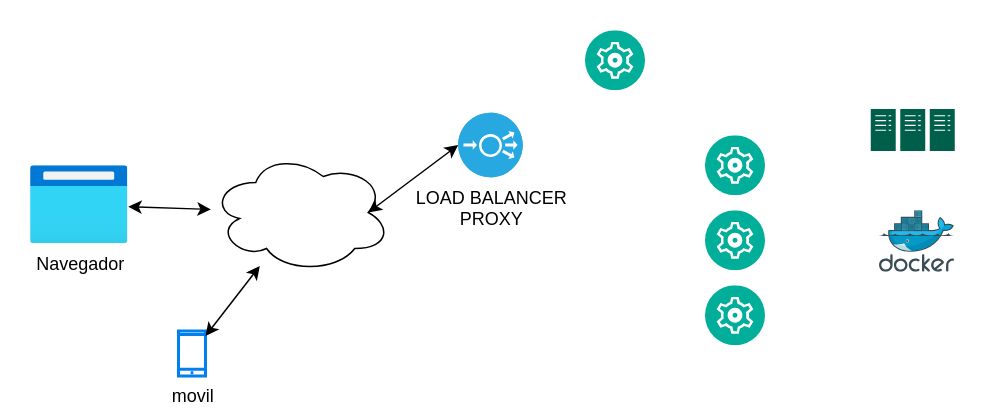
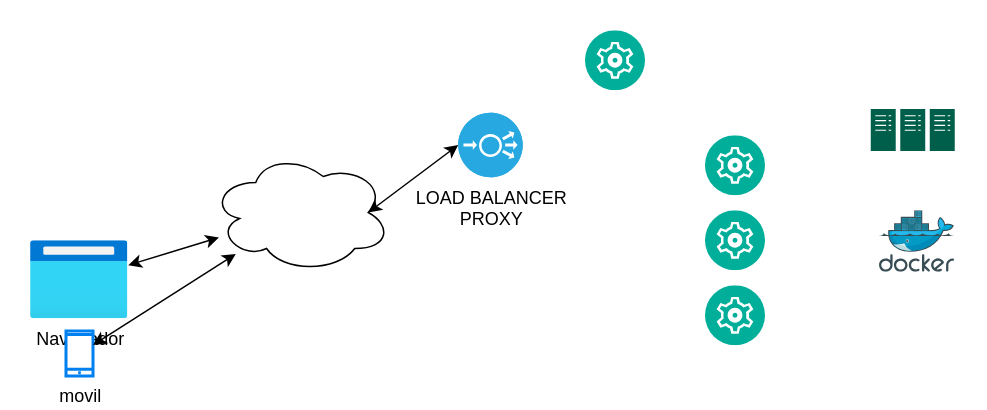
node "Navegador": moved (80, 205) -> (80, 280)
node "movil": moved (192, 353) -> (80, 353)
